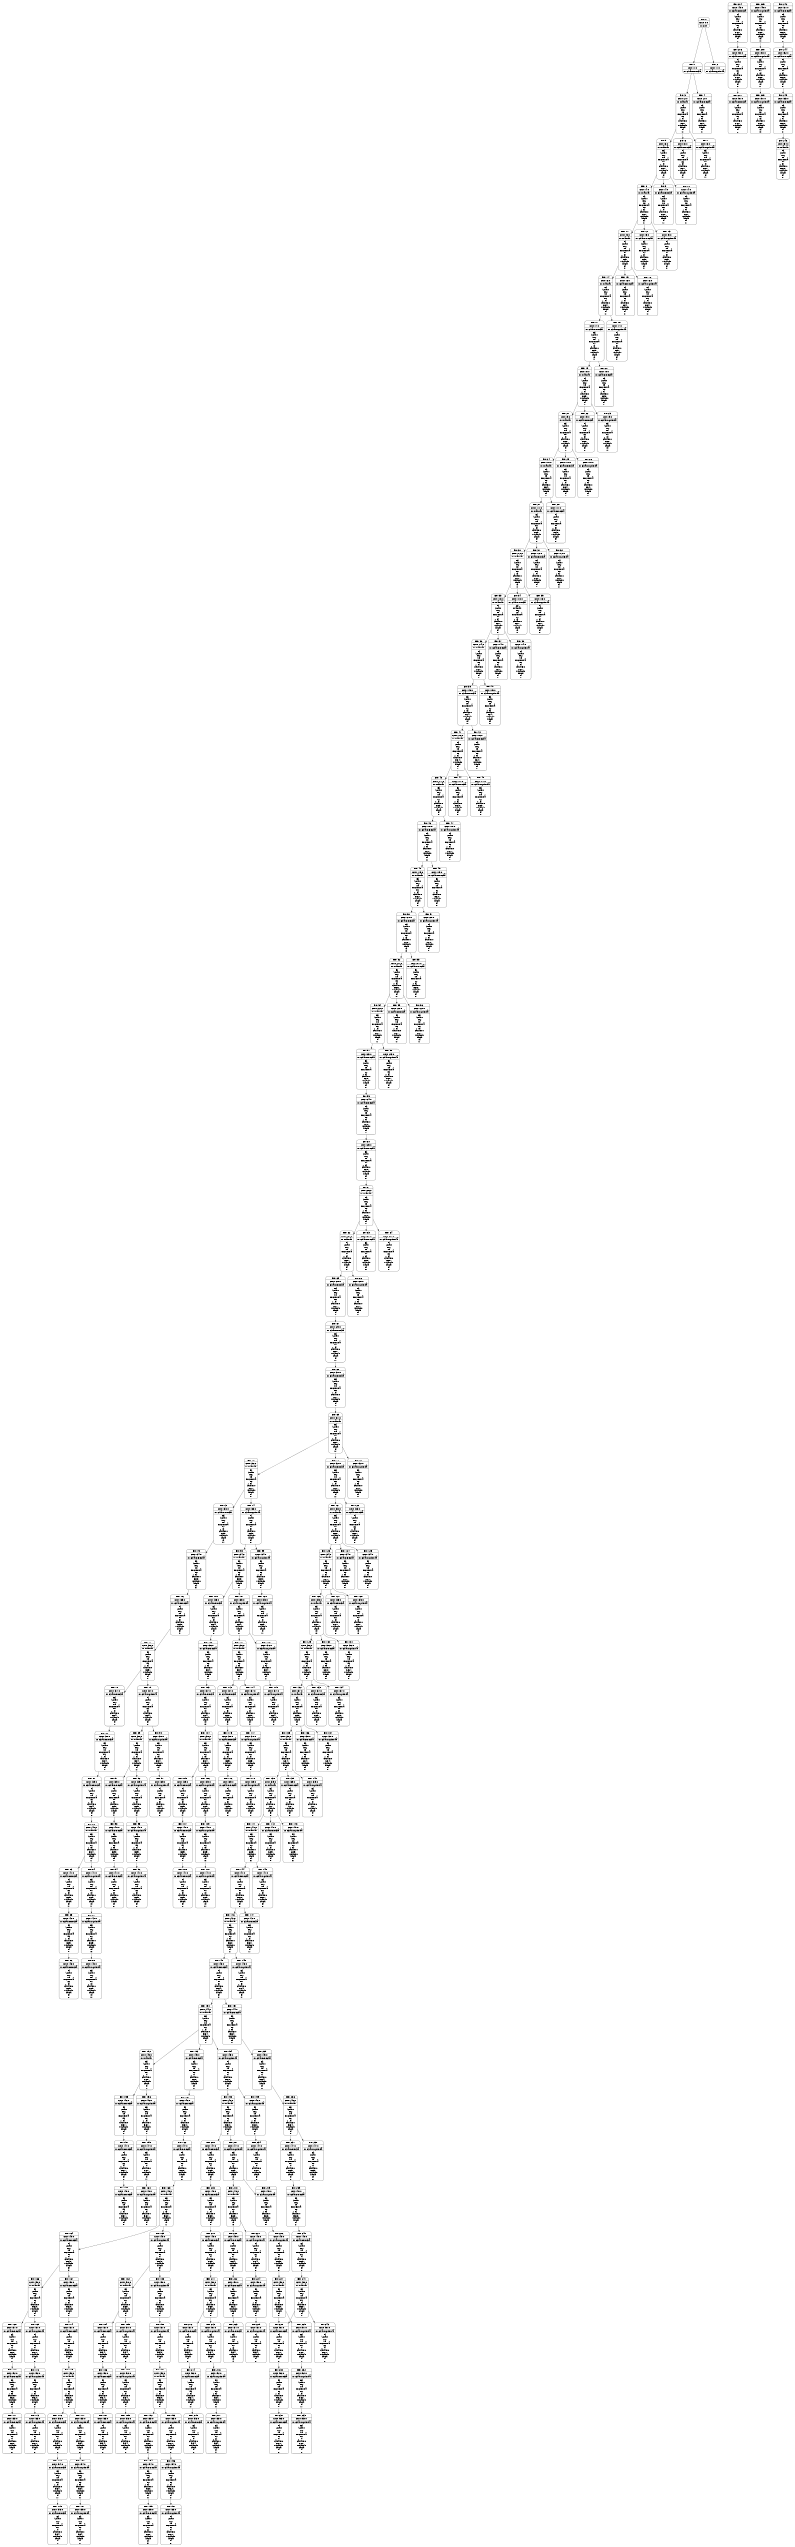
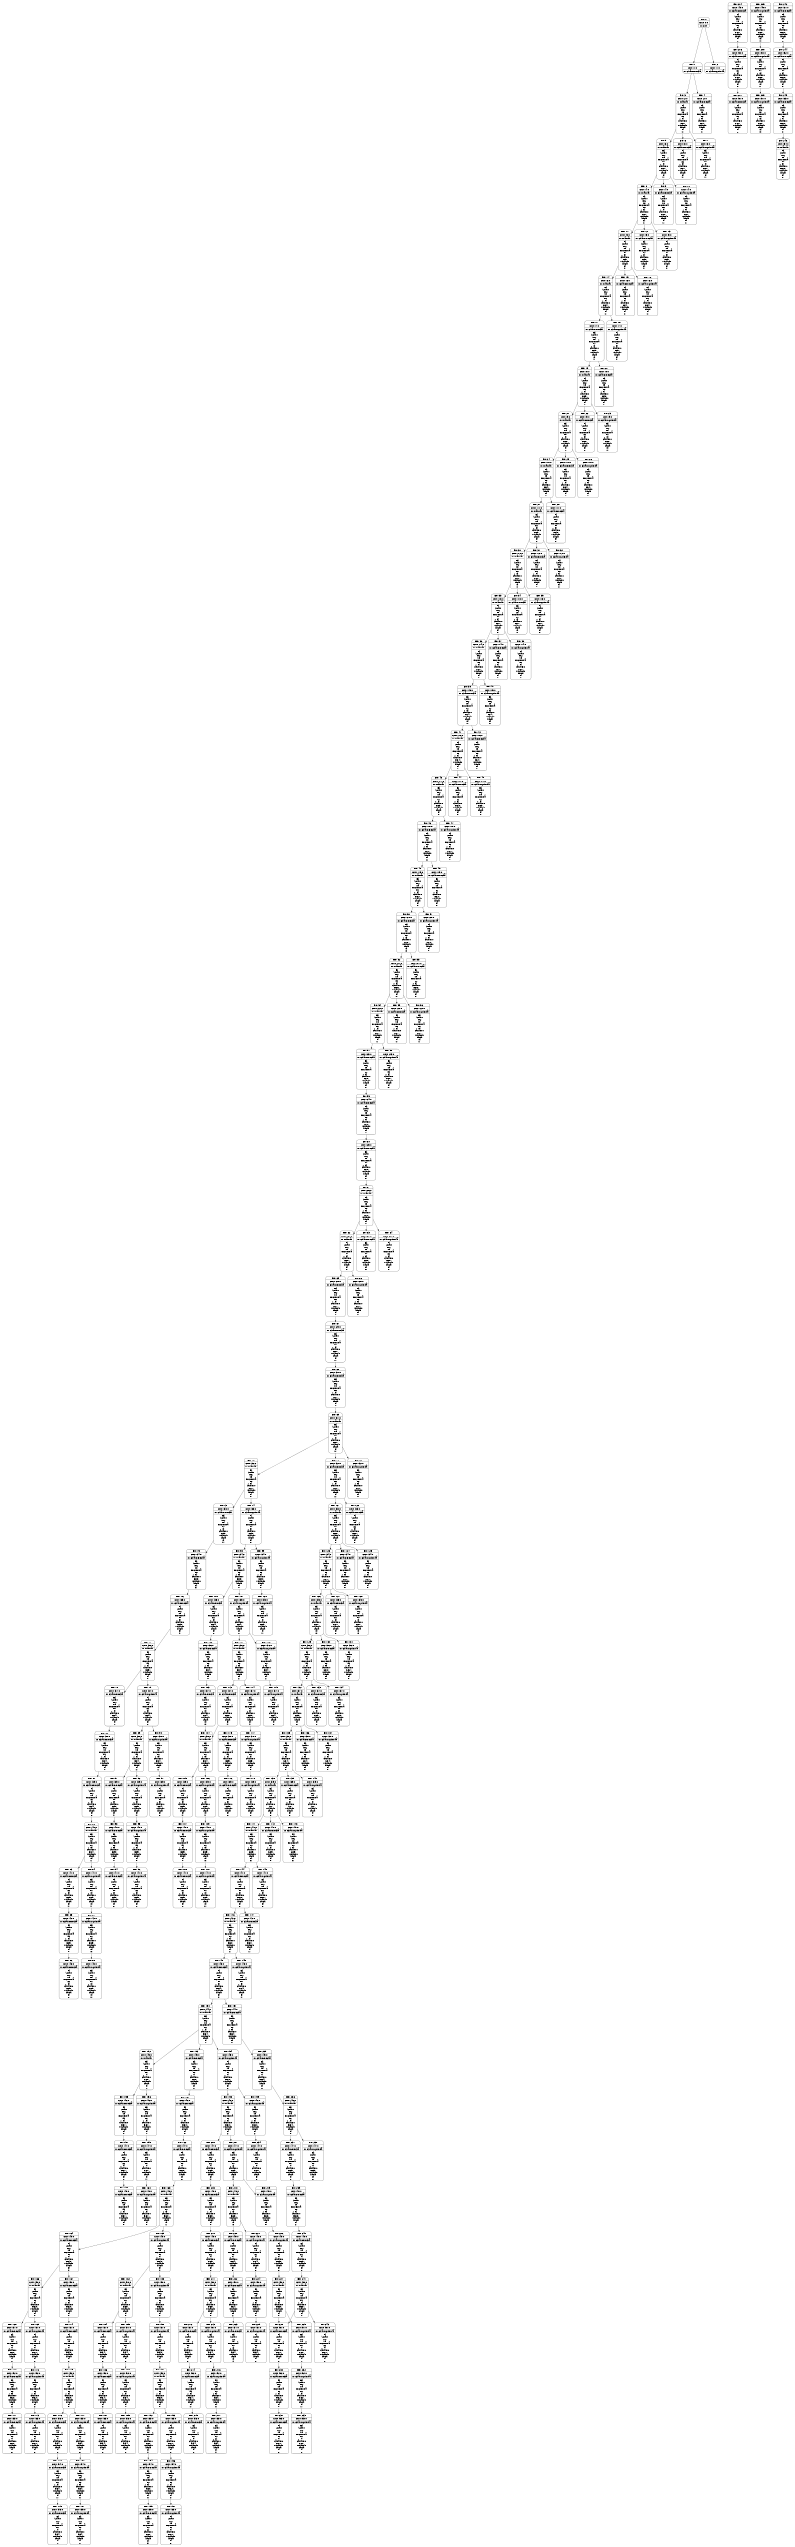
node "EO: 34": text "Avanzar" -> "Smart"
edge "EO: 113" -> "EO: 115": now "EO: 113" -> "EO: 104"
